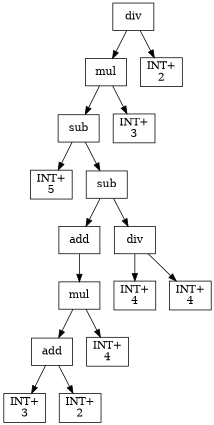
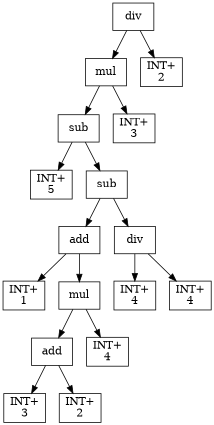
node "INT+ 1": added
